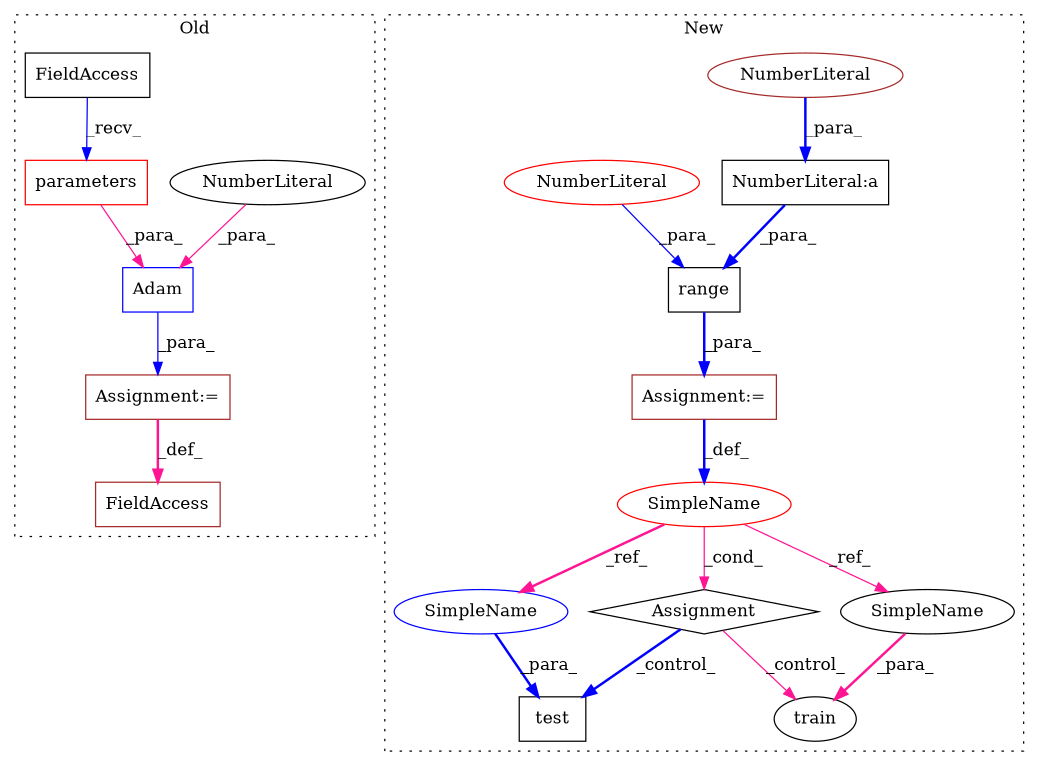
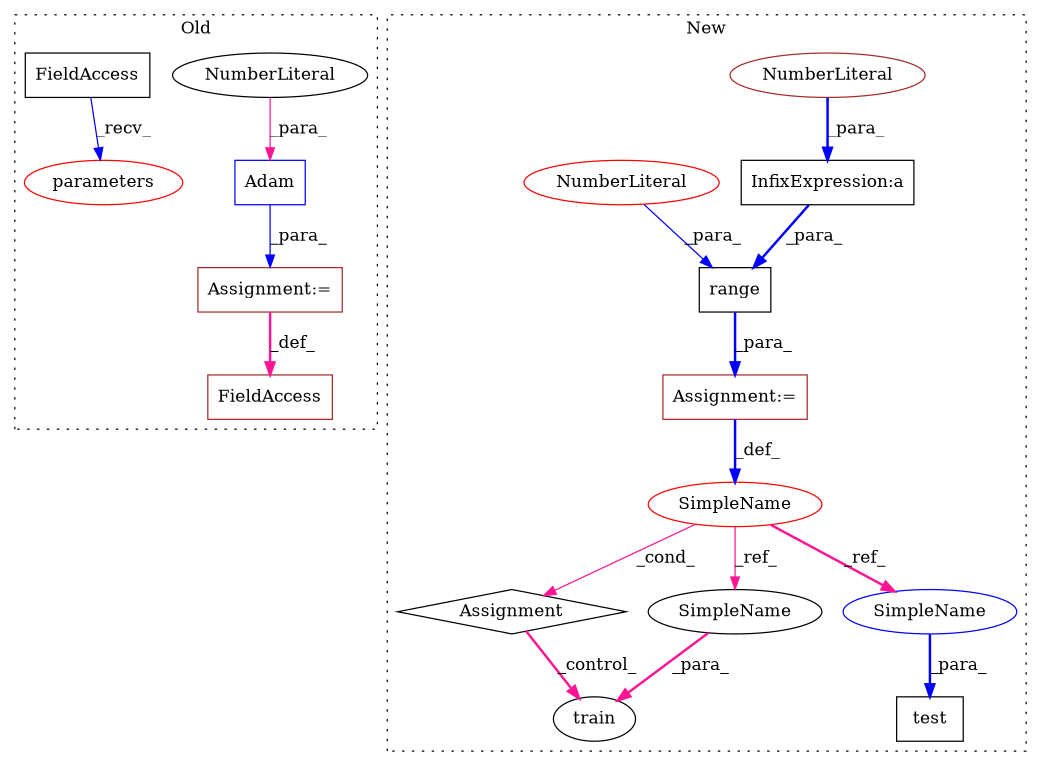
node "parameters": shape box -> ellipse
node "NumberLiteral:a": label "NumberLiteral:a" -> "InfixExpression:a"
edge "parameters" -> "Adam": removed, label "_para_"
edge "Assignment" -> "test": removed, label "_control_"
edge "Assignment" -> "train": style solid -> bold
